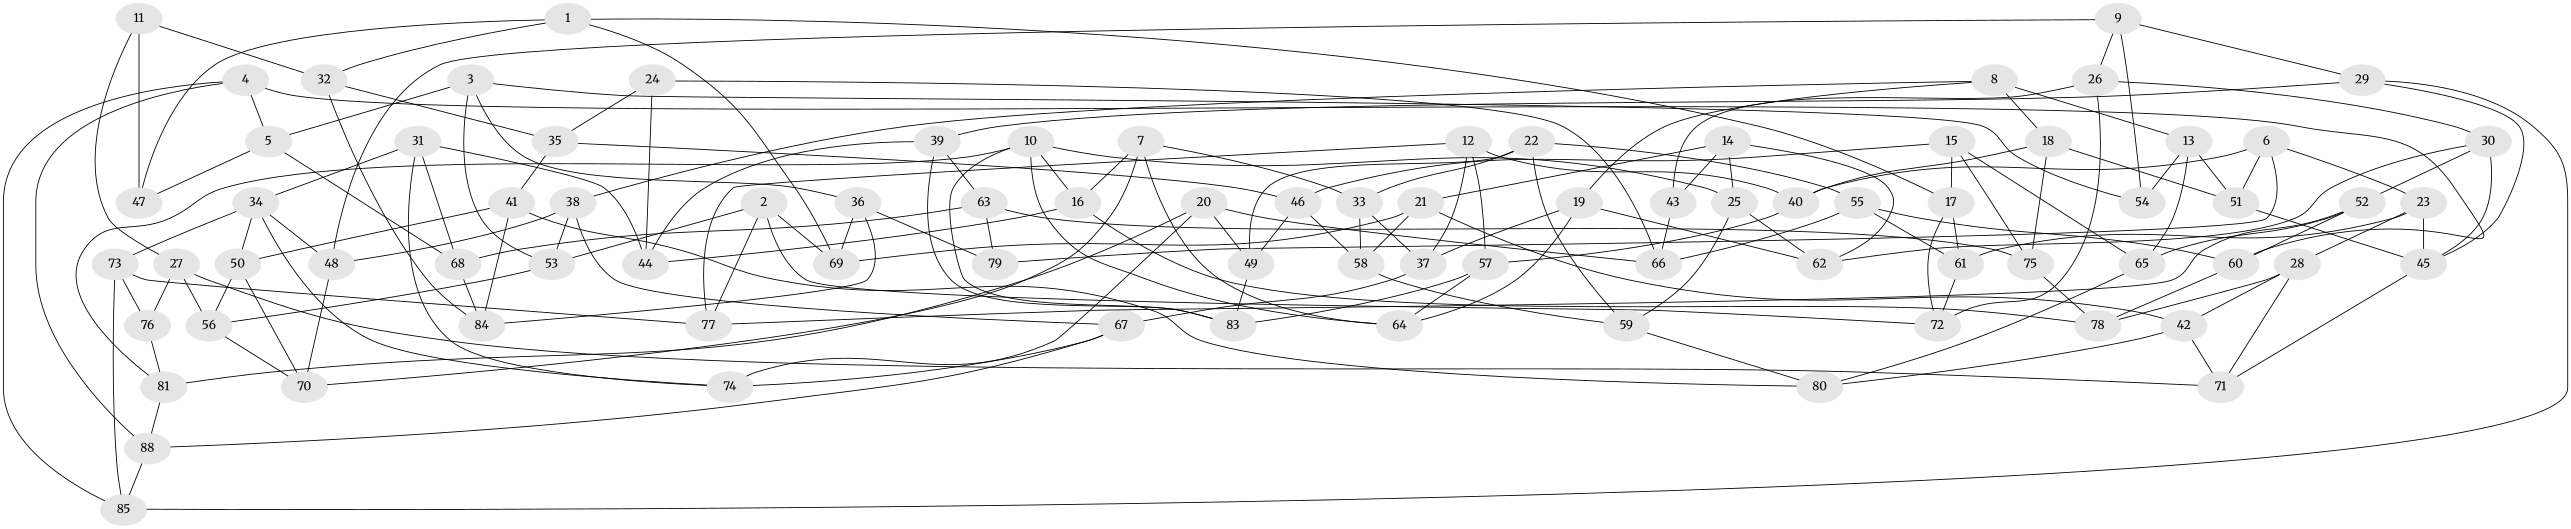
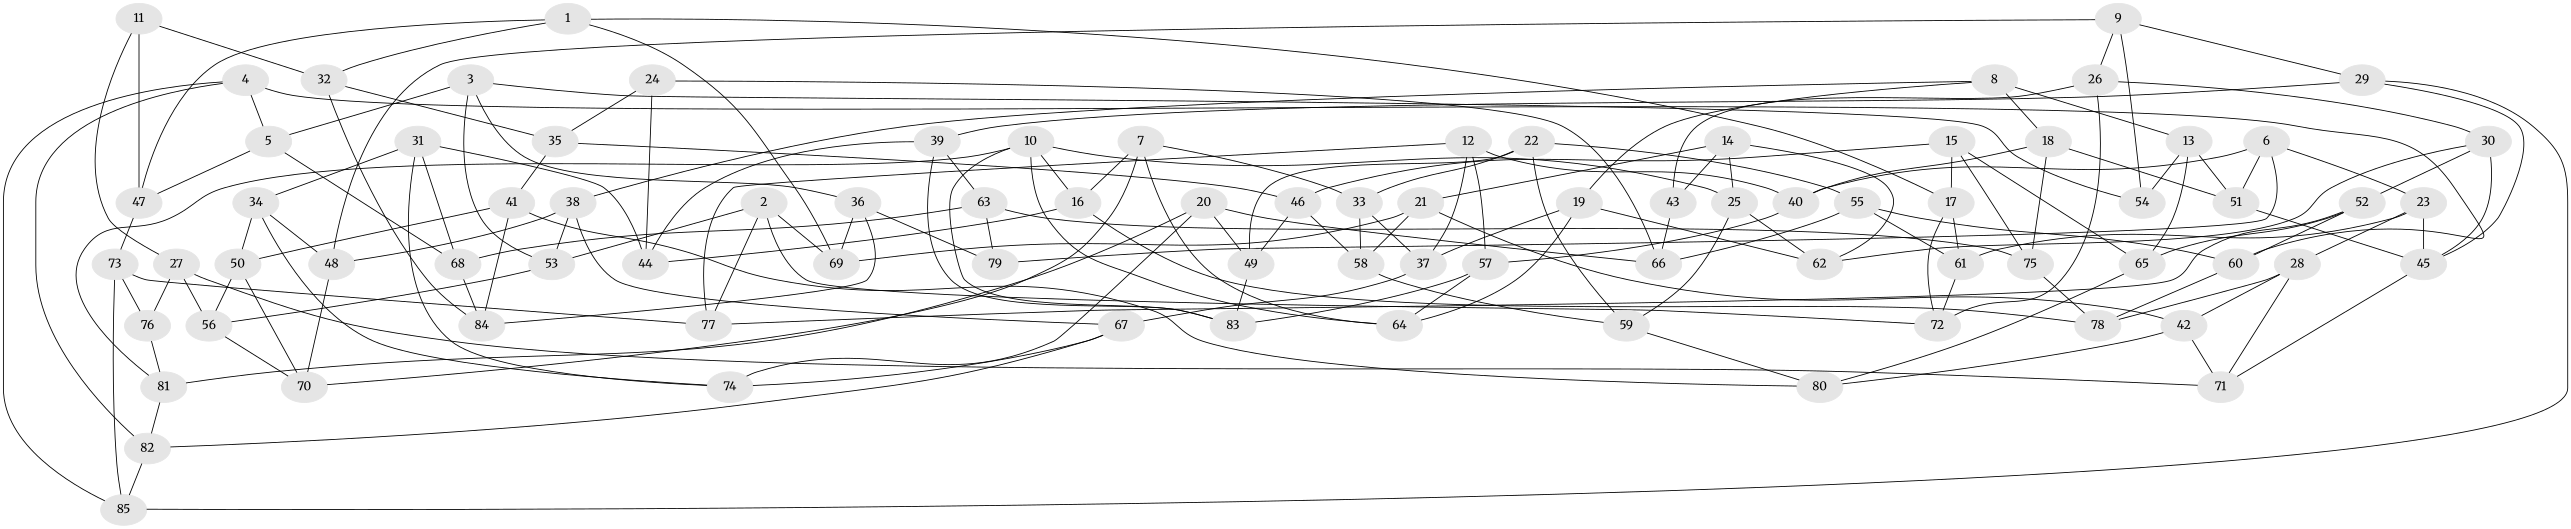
edge "34" -- "73": now "47" -- "73"
node "88": label "88" -> "82"
